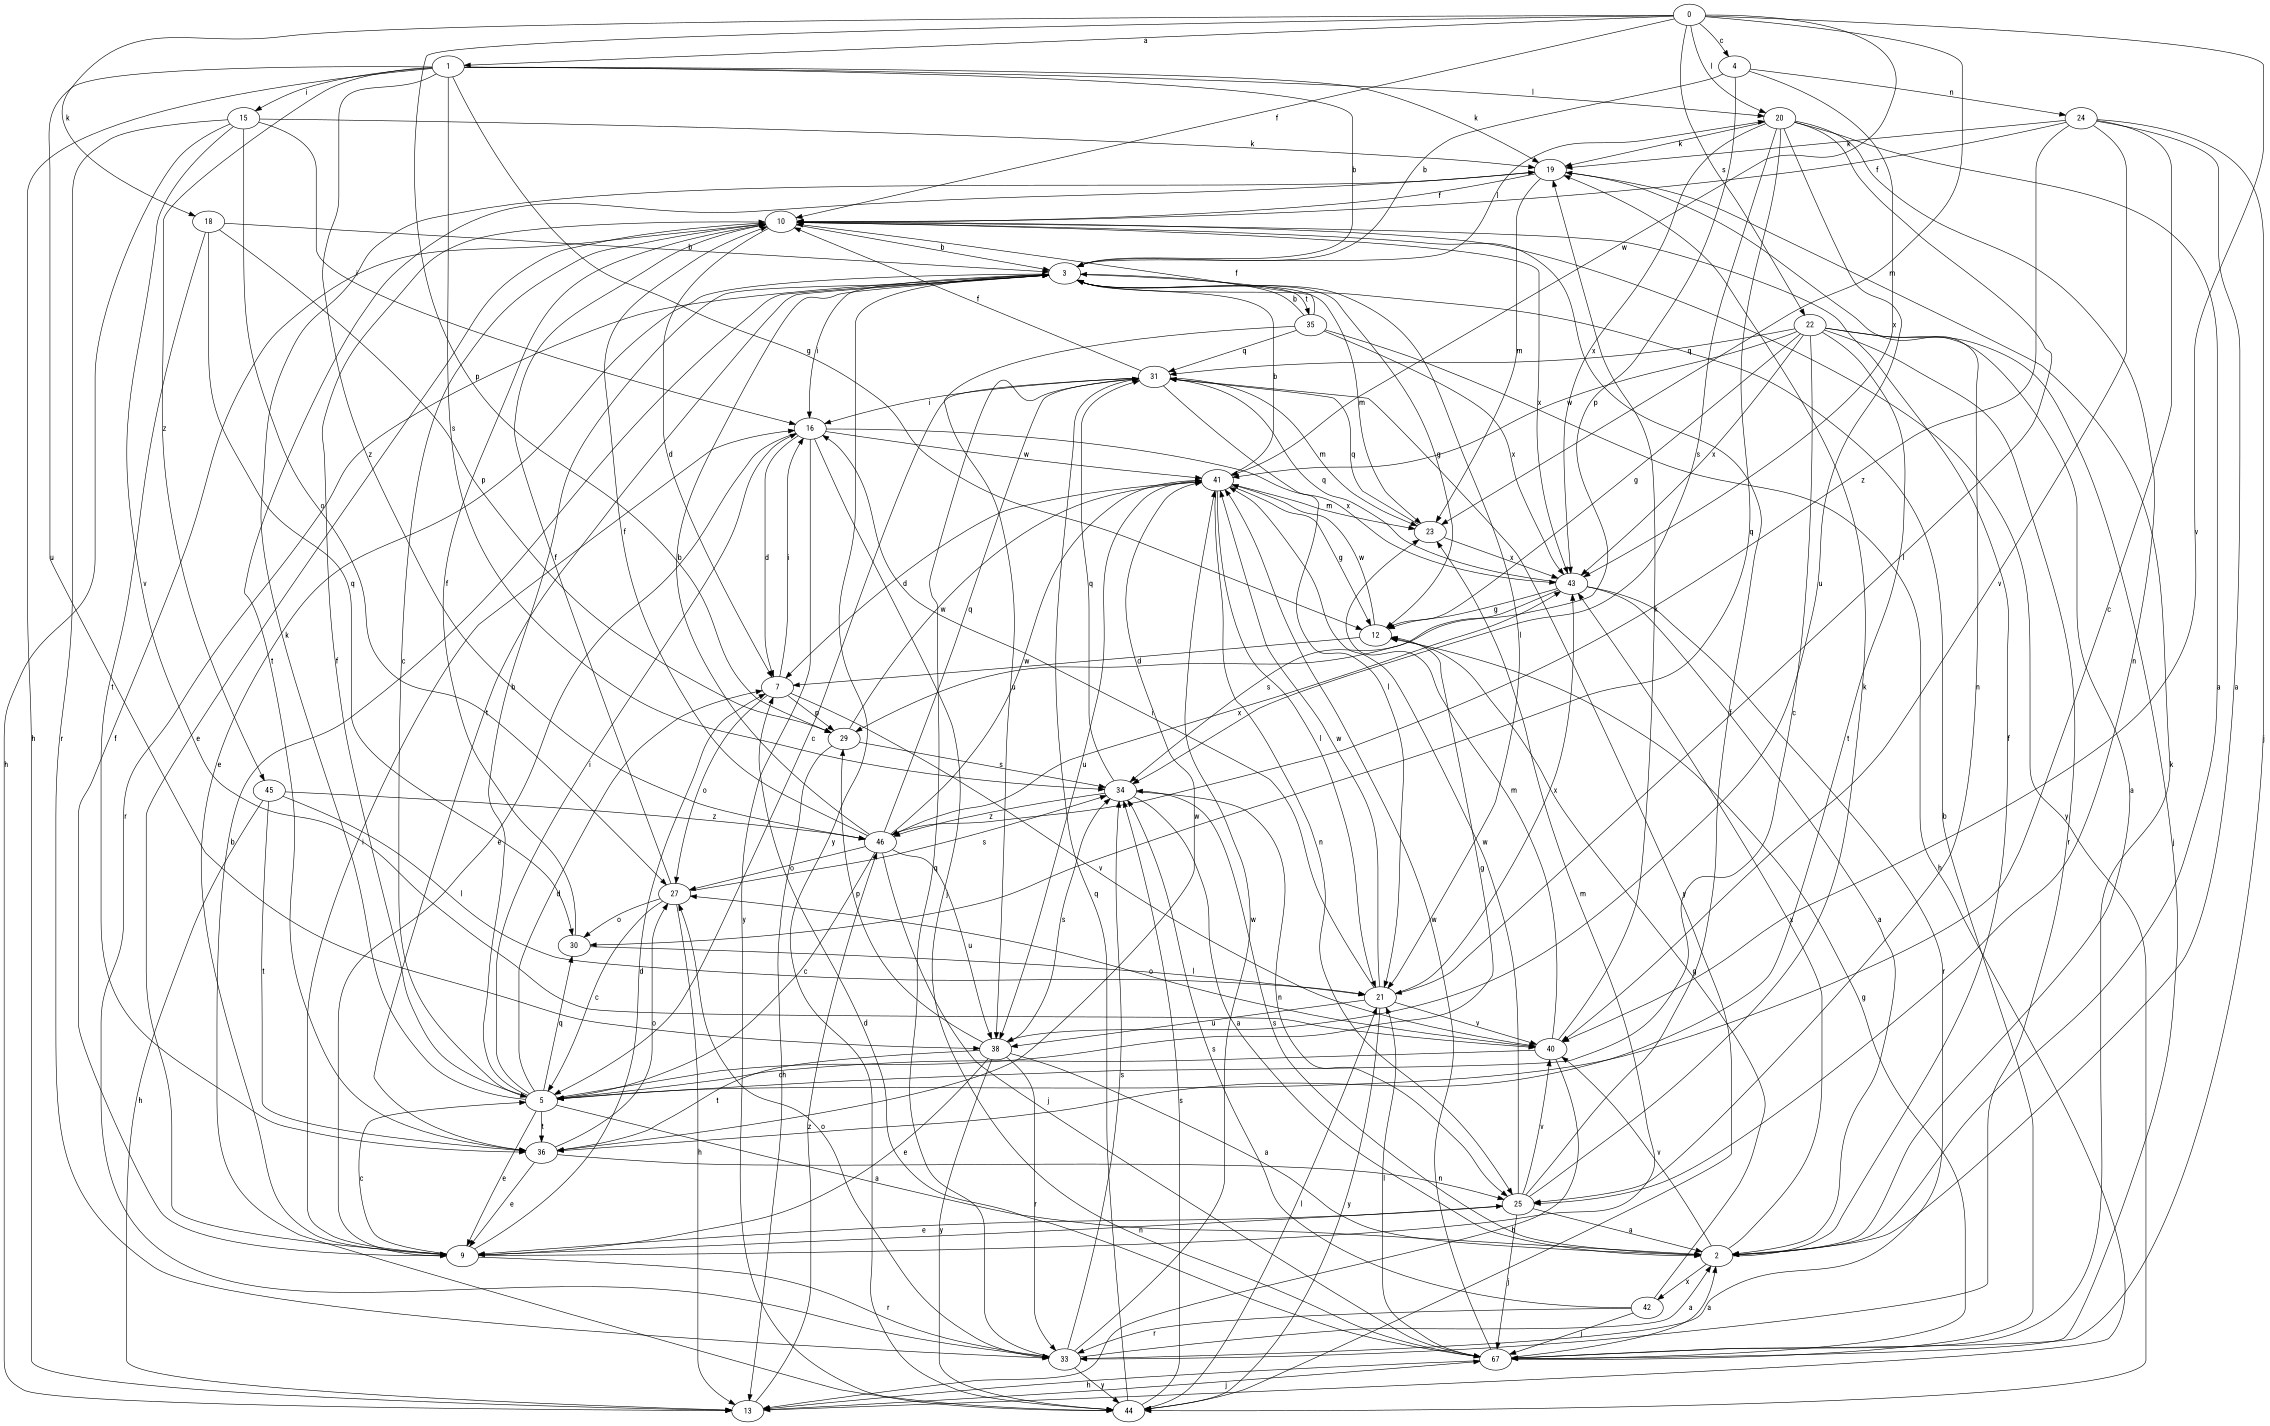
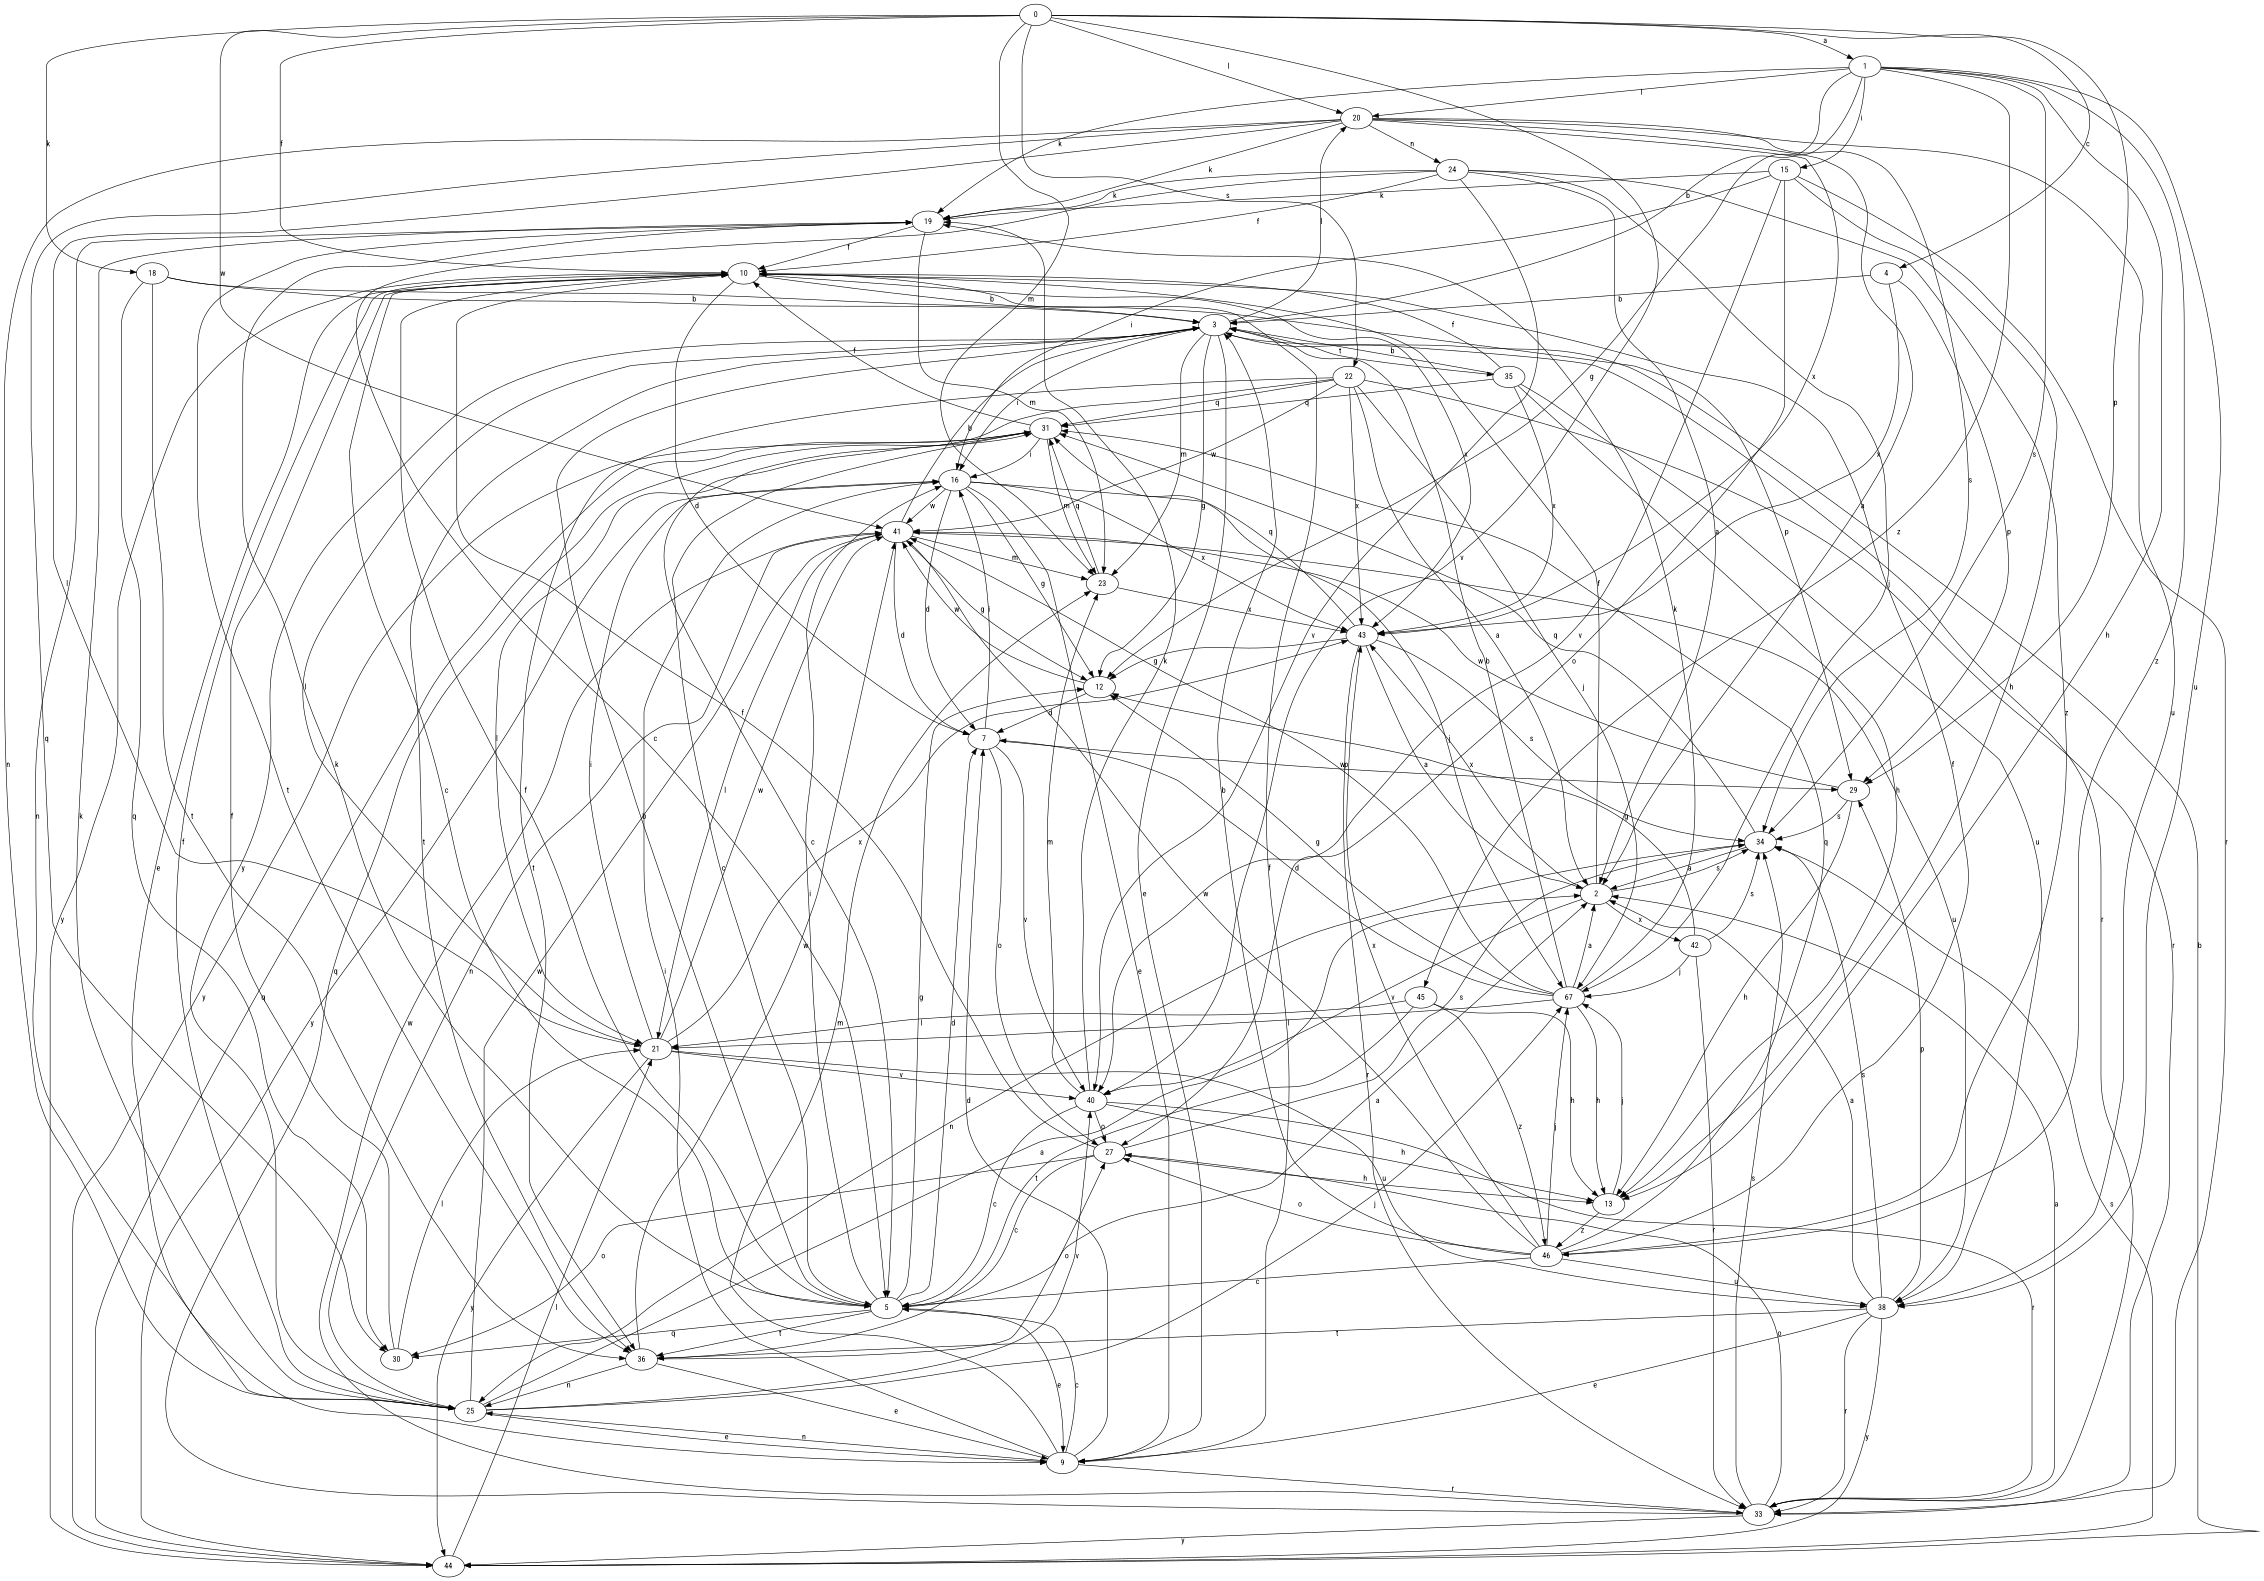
edge "4" -> "24": now "20" -> "24"
edge "22" -> "12": now "16" -> "12"
edge "34" -> "46": removed, label "z"
edge "3" -> "44": now "3" -> "25"
edge "40" -> "33": added, label "r"
